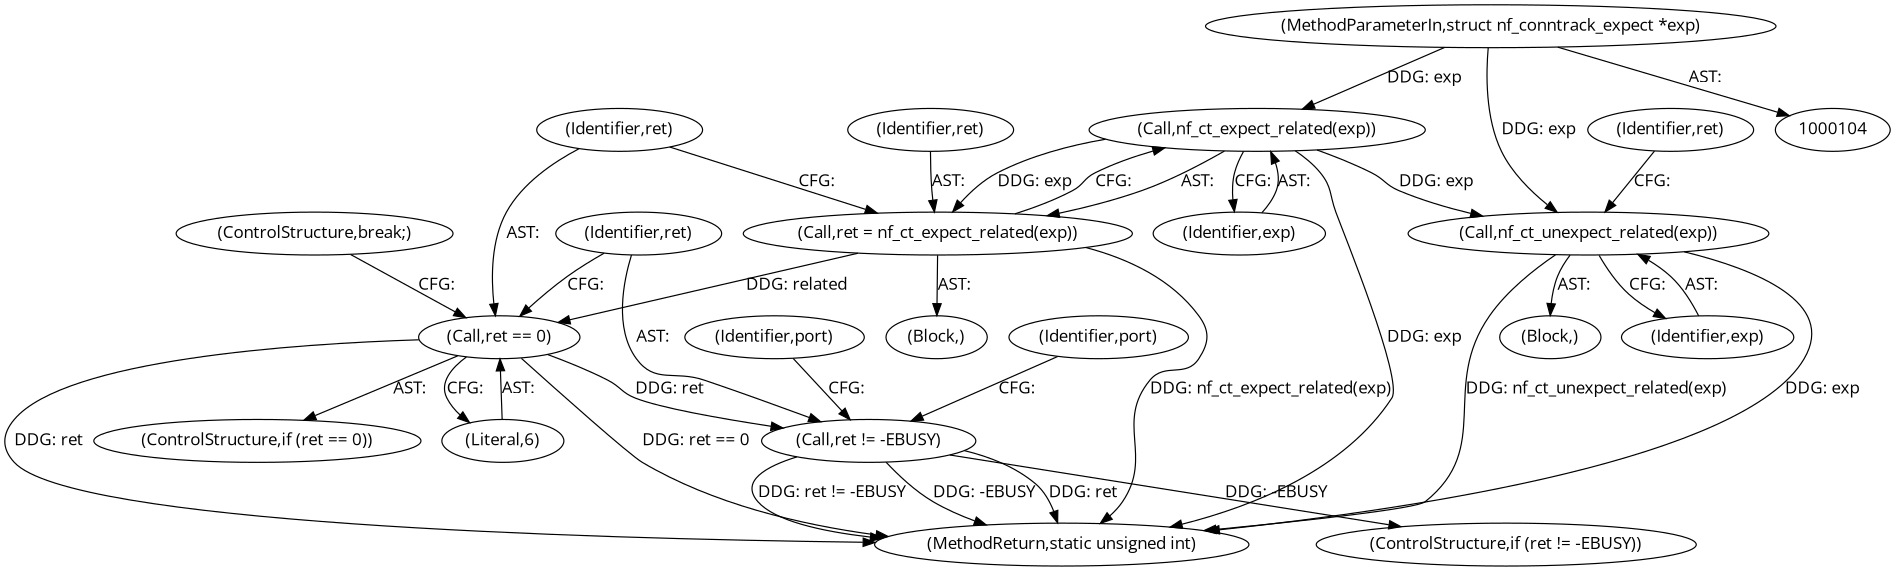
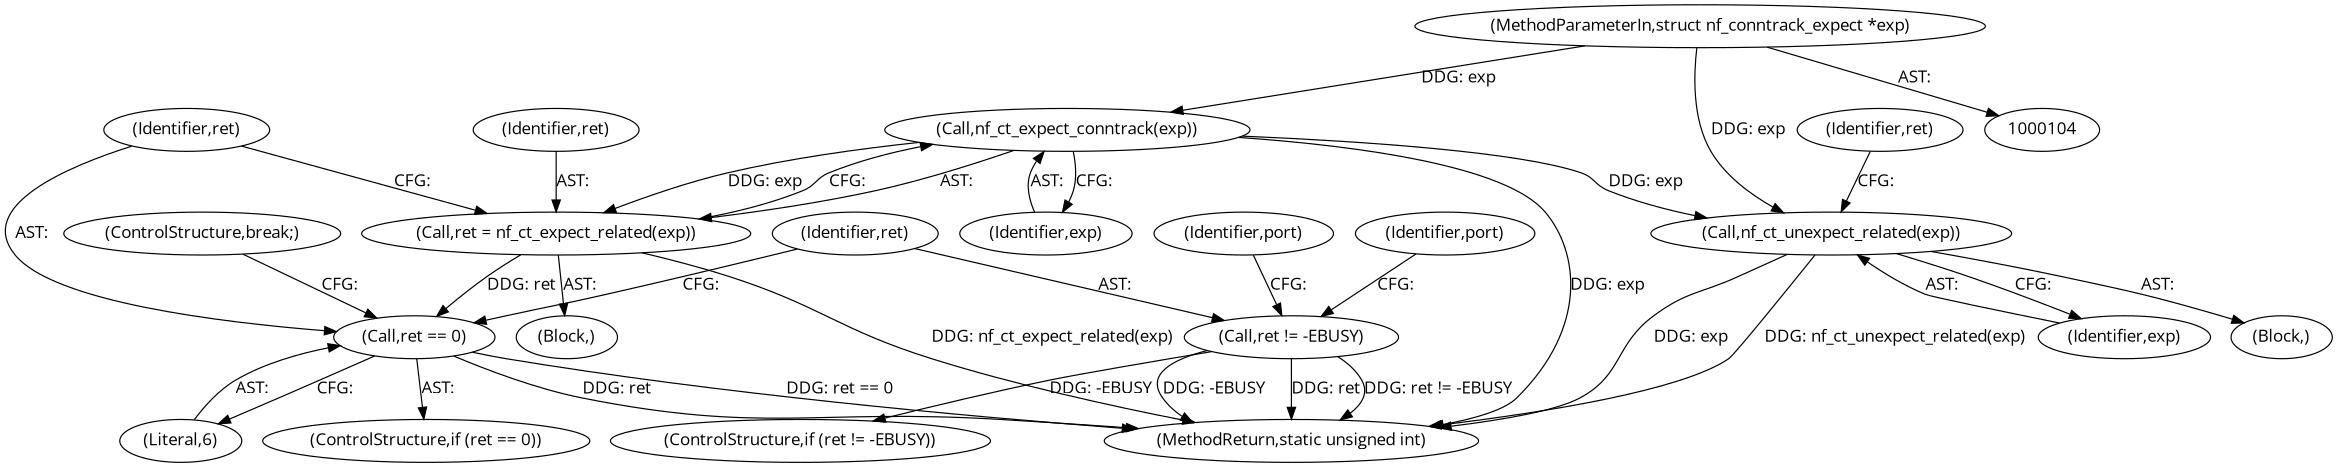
node "(Call,nf_ct_expect_related(exp))": label "(Call,nf_ct_expect_related(exp))" -> "(Call,nf_ct_expect_conntrack(exp))"
edge "(Call,ret = nf_ct_expect_related(exp))" -> "(Call,ret == 0)": label "DDG: related" -> "DDG: ret"
edge "(Call,ret == 0)" -> "(Call,ret != -EBUSY)": removed, label "DDG: ret"
